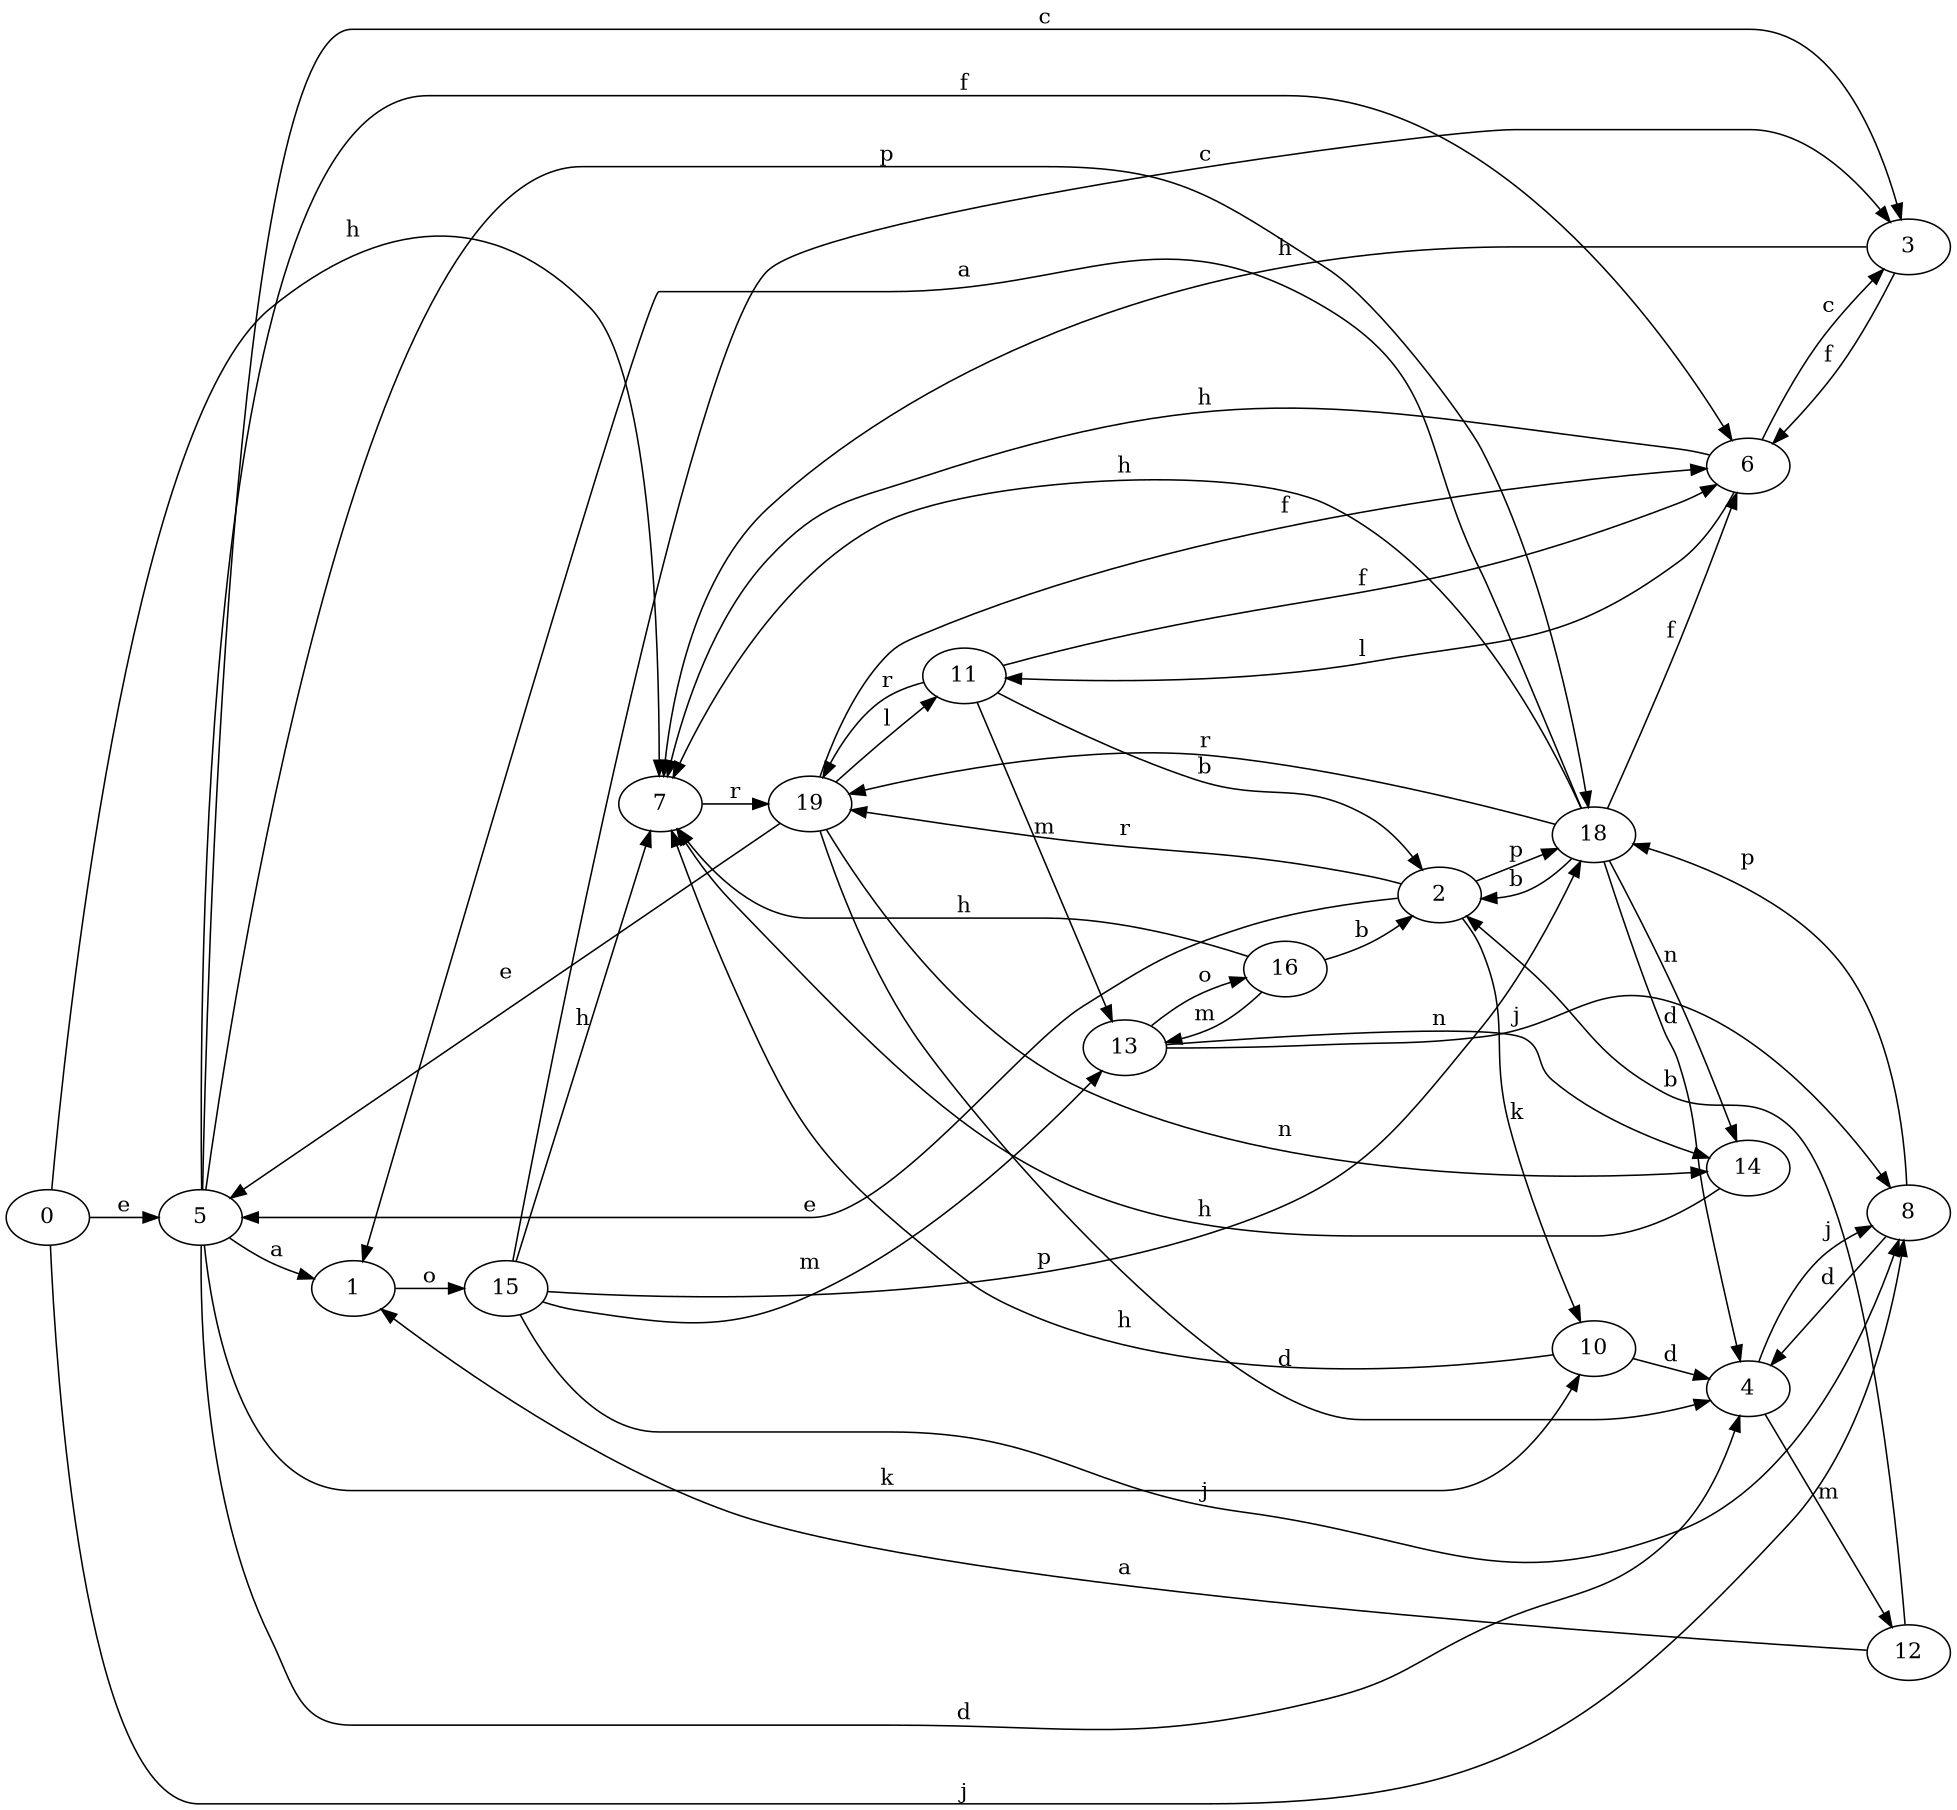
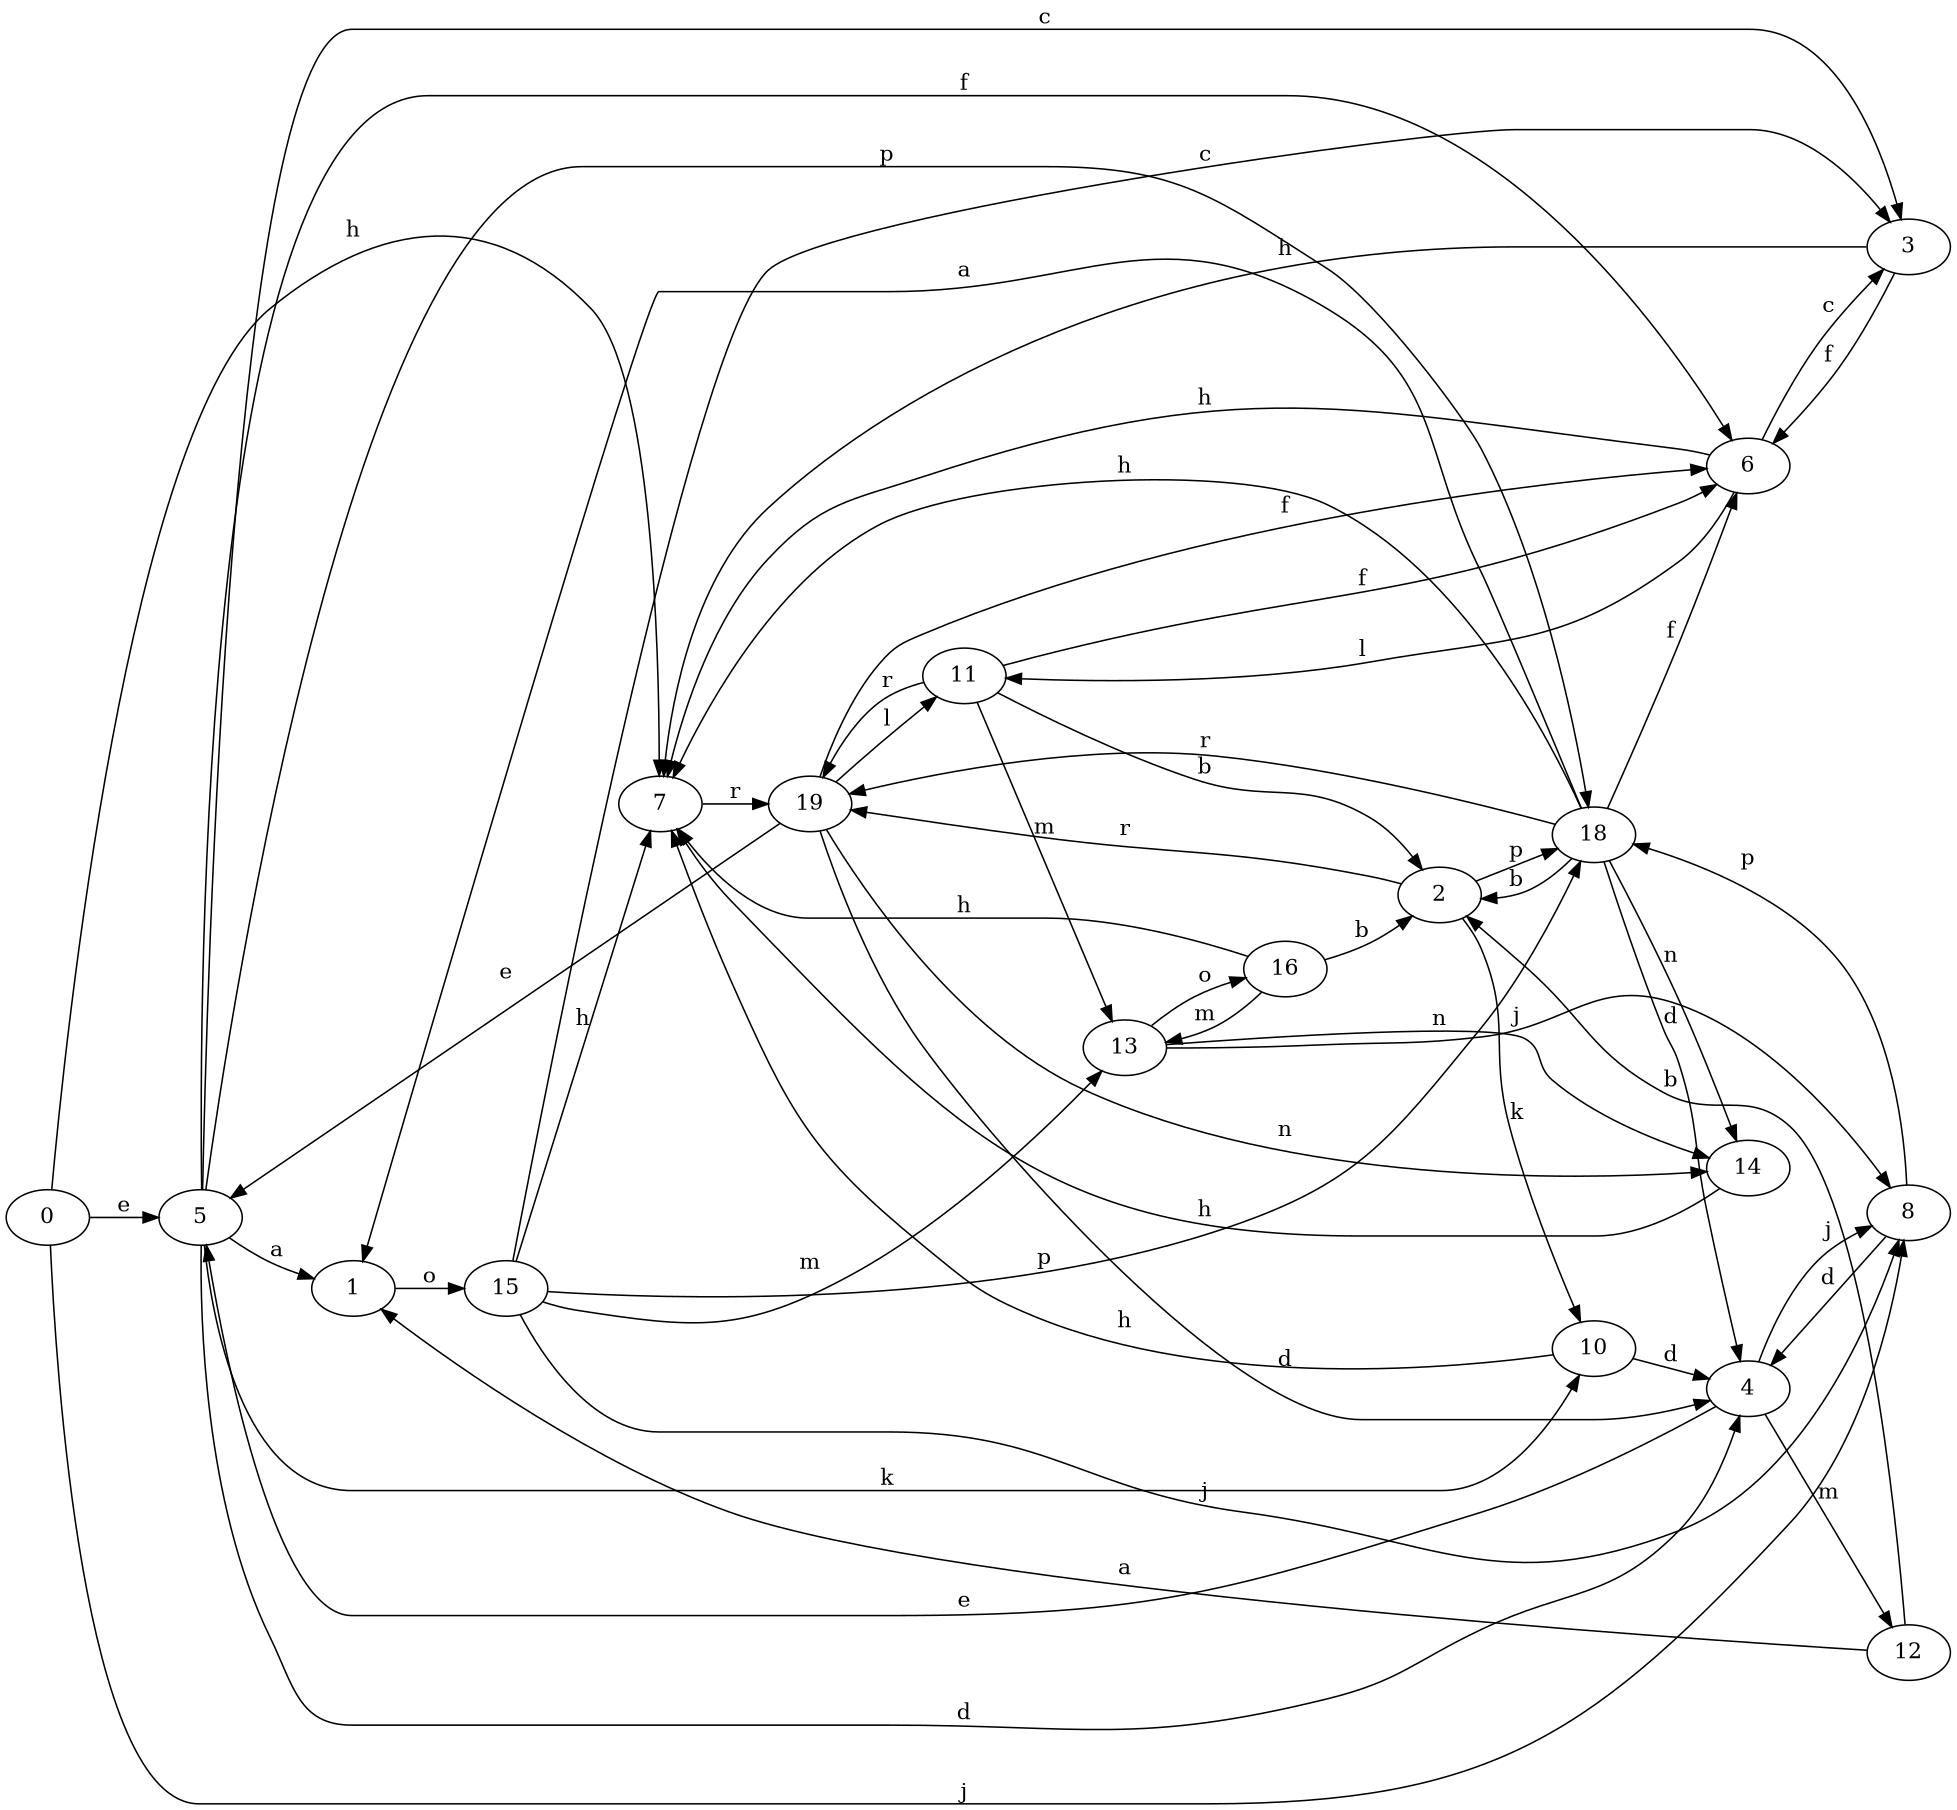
edge "2" -> "5": now "4" -> "5"
